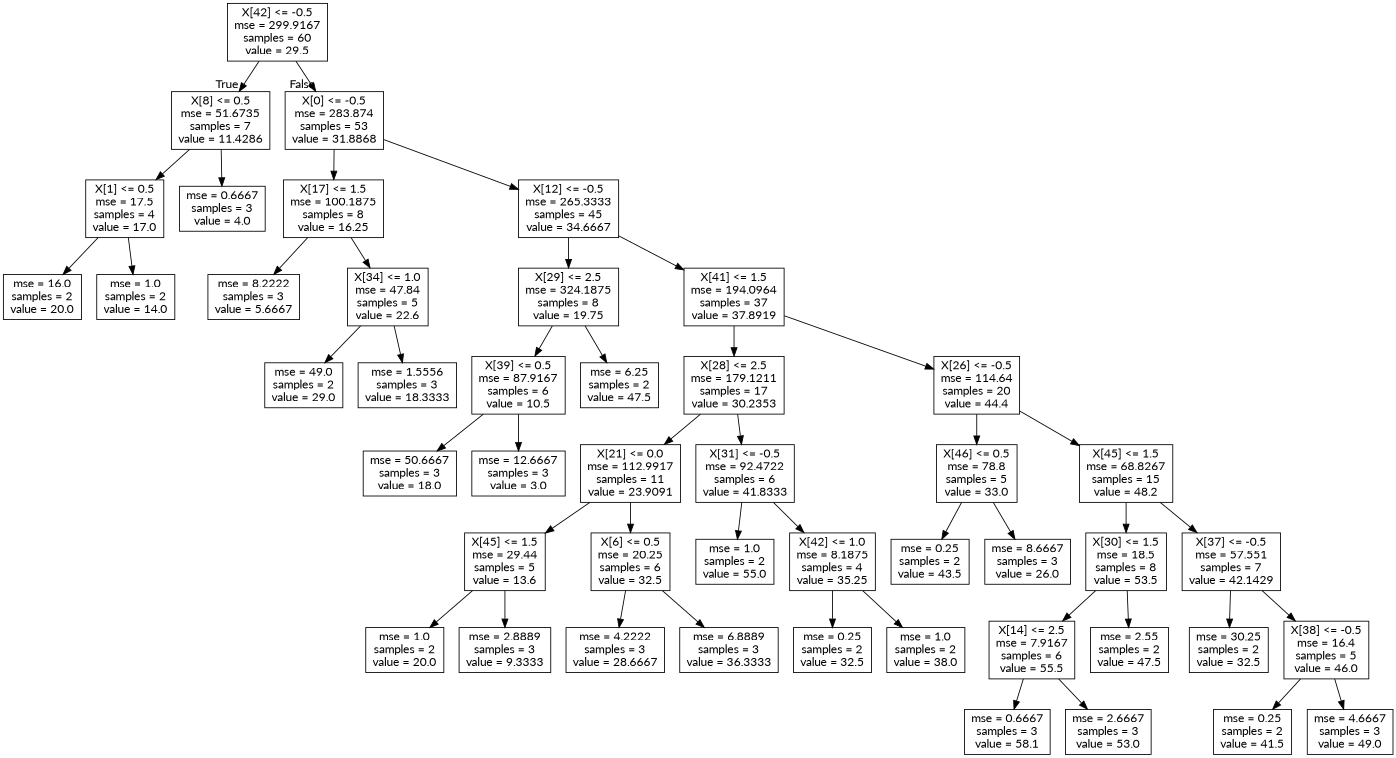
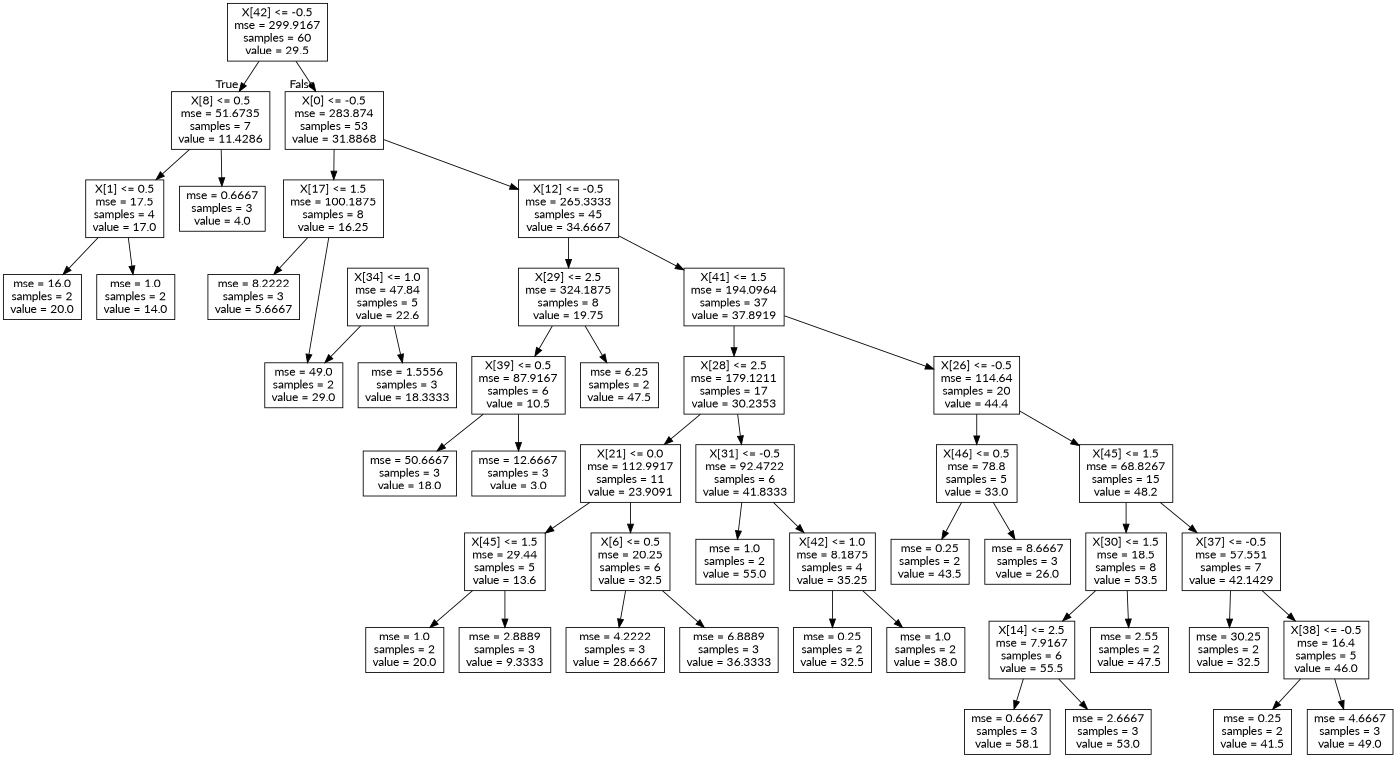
edge "X[17] <= 1.5 mse = 100.1875 samples = 8 value = 16.25" -> "X[34] <= 1.0 mse = 47.84 samples = 5 value = 22.6": now "X[17] <= 1.5 mse = 100.1875 samples = 8 value = 16.25" -> "mse = 49.0 samples = 2 value = 29.0"
